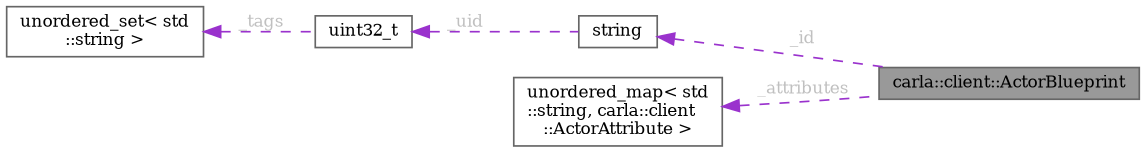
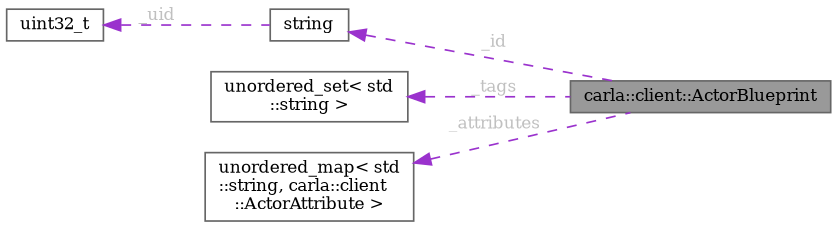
edge "uint32_t" -> "unordered_set< std ::string >": now "carla::client::ActorBlueprint" -> "unordered_set< std ::string >"
